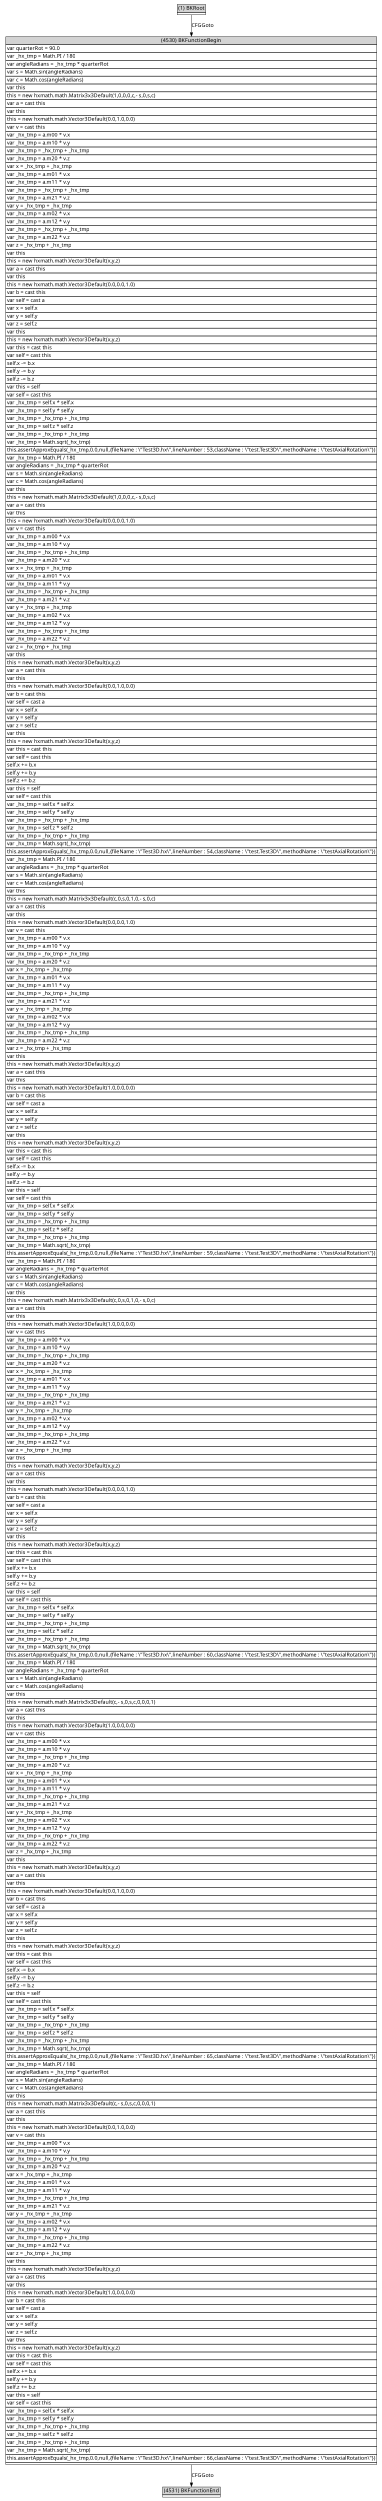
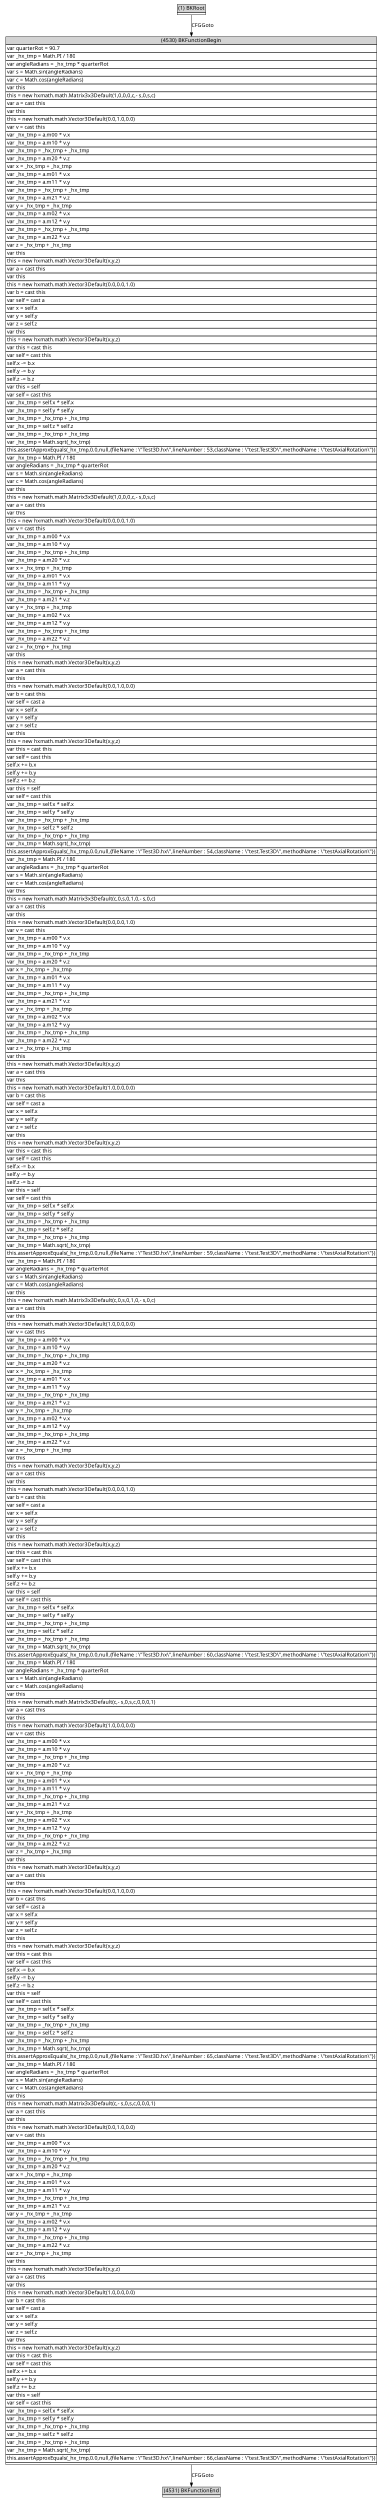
node "(4530) BKFunctionBegin": text "var quarterRot = 90.0" -> "var quarterRot = 90.7"
